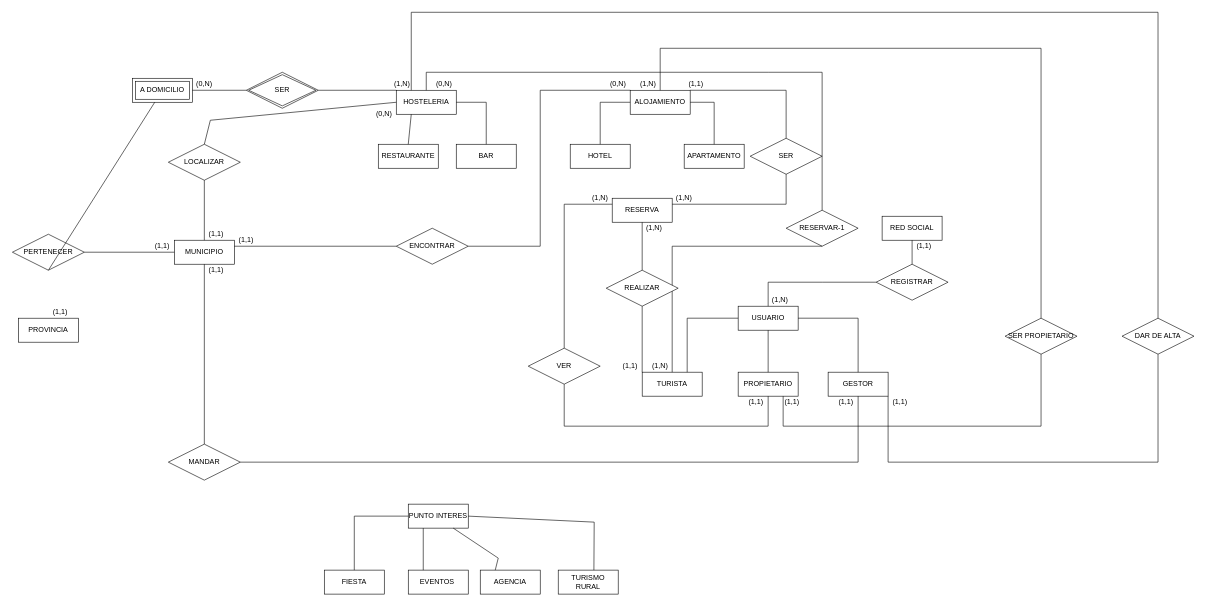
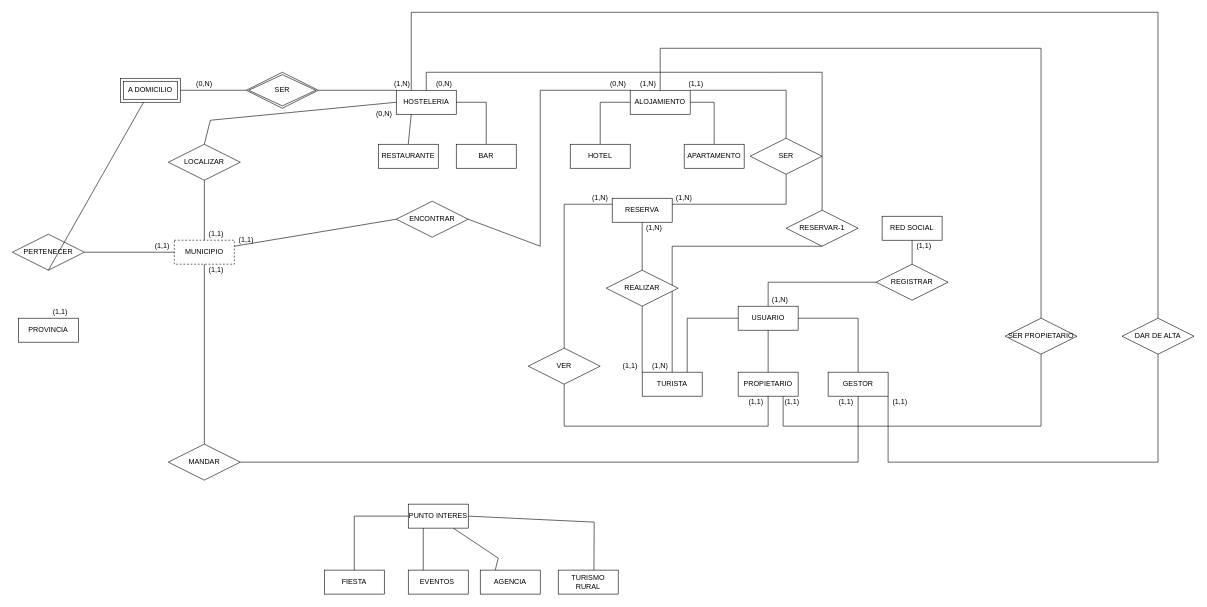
node "A DOMICILIO": moved (162, 90) -> (150, 90)
node "ENCONTRAR": moved (432, 246) -> (432, 219)
node "MUNICIPIO": style solid -> dashed
